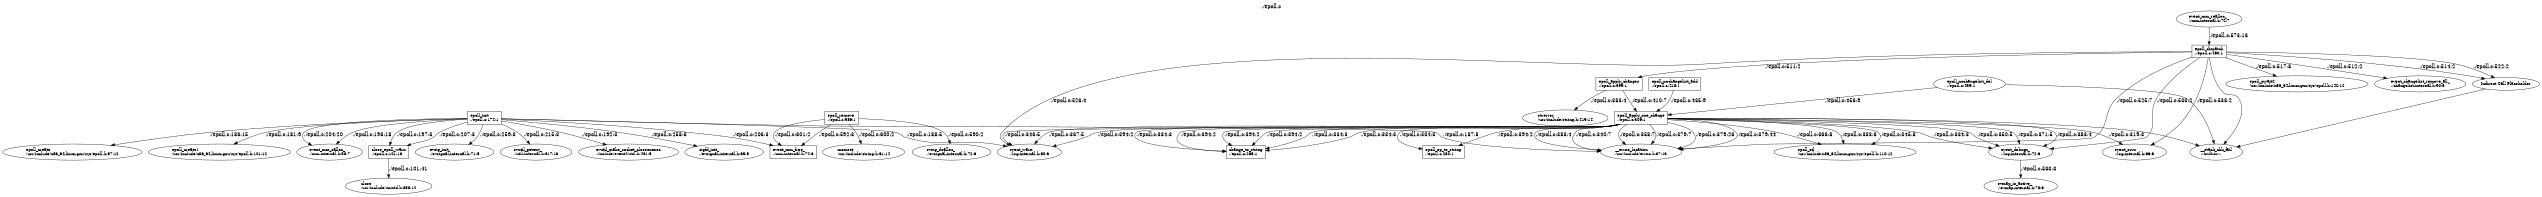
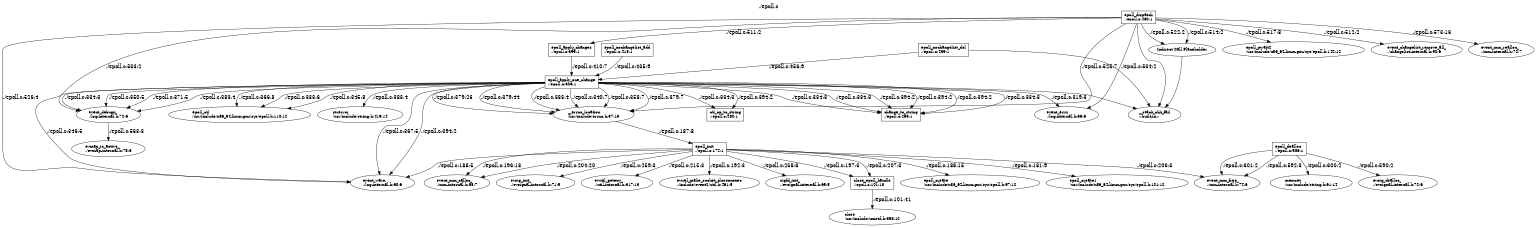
edge "event_mm_realloc_ ./mm-internal.h:72:7" -> "epoll_dispatch ./epoll.c:460:1": reversed
node "epoll_nochangelist_del ./epoll.c:439:1": shape ellipse -> box
edge "epoll_apply_changes ./epoll.c:399:1" -> "strerror /usr/include/string.h:419:14": now "epoll_apply_one_change ./epoll.c:306:1" -> "strerror /usr/include/string.h:419:14"
edge "epoll_dispatch ./epoll.c:460:1" -> "event_errx ./log-internal.h:66:6": label "./epoll.c:538:2" -> "./epoll.c:534:2"
node "epoll_remove ./epoll.c:586:1": label "epoll_remove ./epoll.c:586:1" -> "epoll_dealloc ./epoll.c:586:1"
edge "epoll_init ./epoll.c:174:1" -> "__errno_location /usr/include/errno.h:37:13": reversed
node "close_epoll_warn ./epoll.c:101:13": label "close_epoll_warn ./epoll.c:101:13" -> "close_epoll_handle ./epoll.c:101:13"
node "event_mm_free_ ./mm-internal.h:74:6": shape box -> ellipse
node "epoll_op_to_string ./epoll.c:280:1": label "epoll_op_to_string ./epoll.c:280:1" -> "ctl_op_to_string ./epoll.c:280:1"
